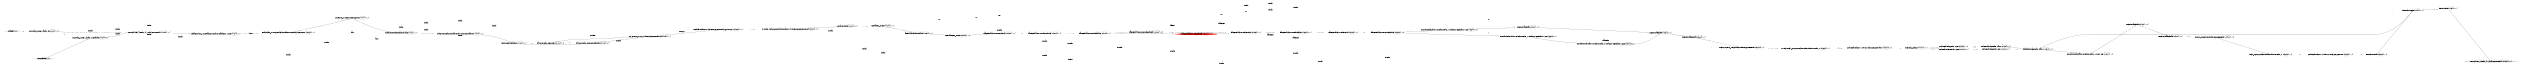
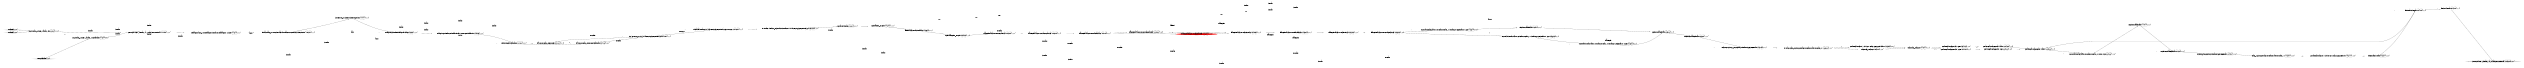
edge "Pipeline dataRefresh = new Pipeline()@@@22@@@['1', '1', '1']" -> "runPipeline(event,dataRefresh,false)@@@47@@@['1', '1', '0']": label "event" -> "dataRefresh"
node "testMasterXfer['0', '1', '0']": added
node "Message message = messages.get(0)@@@39@@@['1', '1', '0']": added
